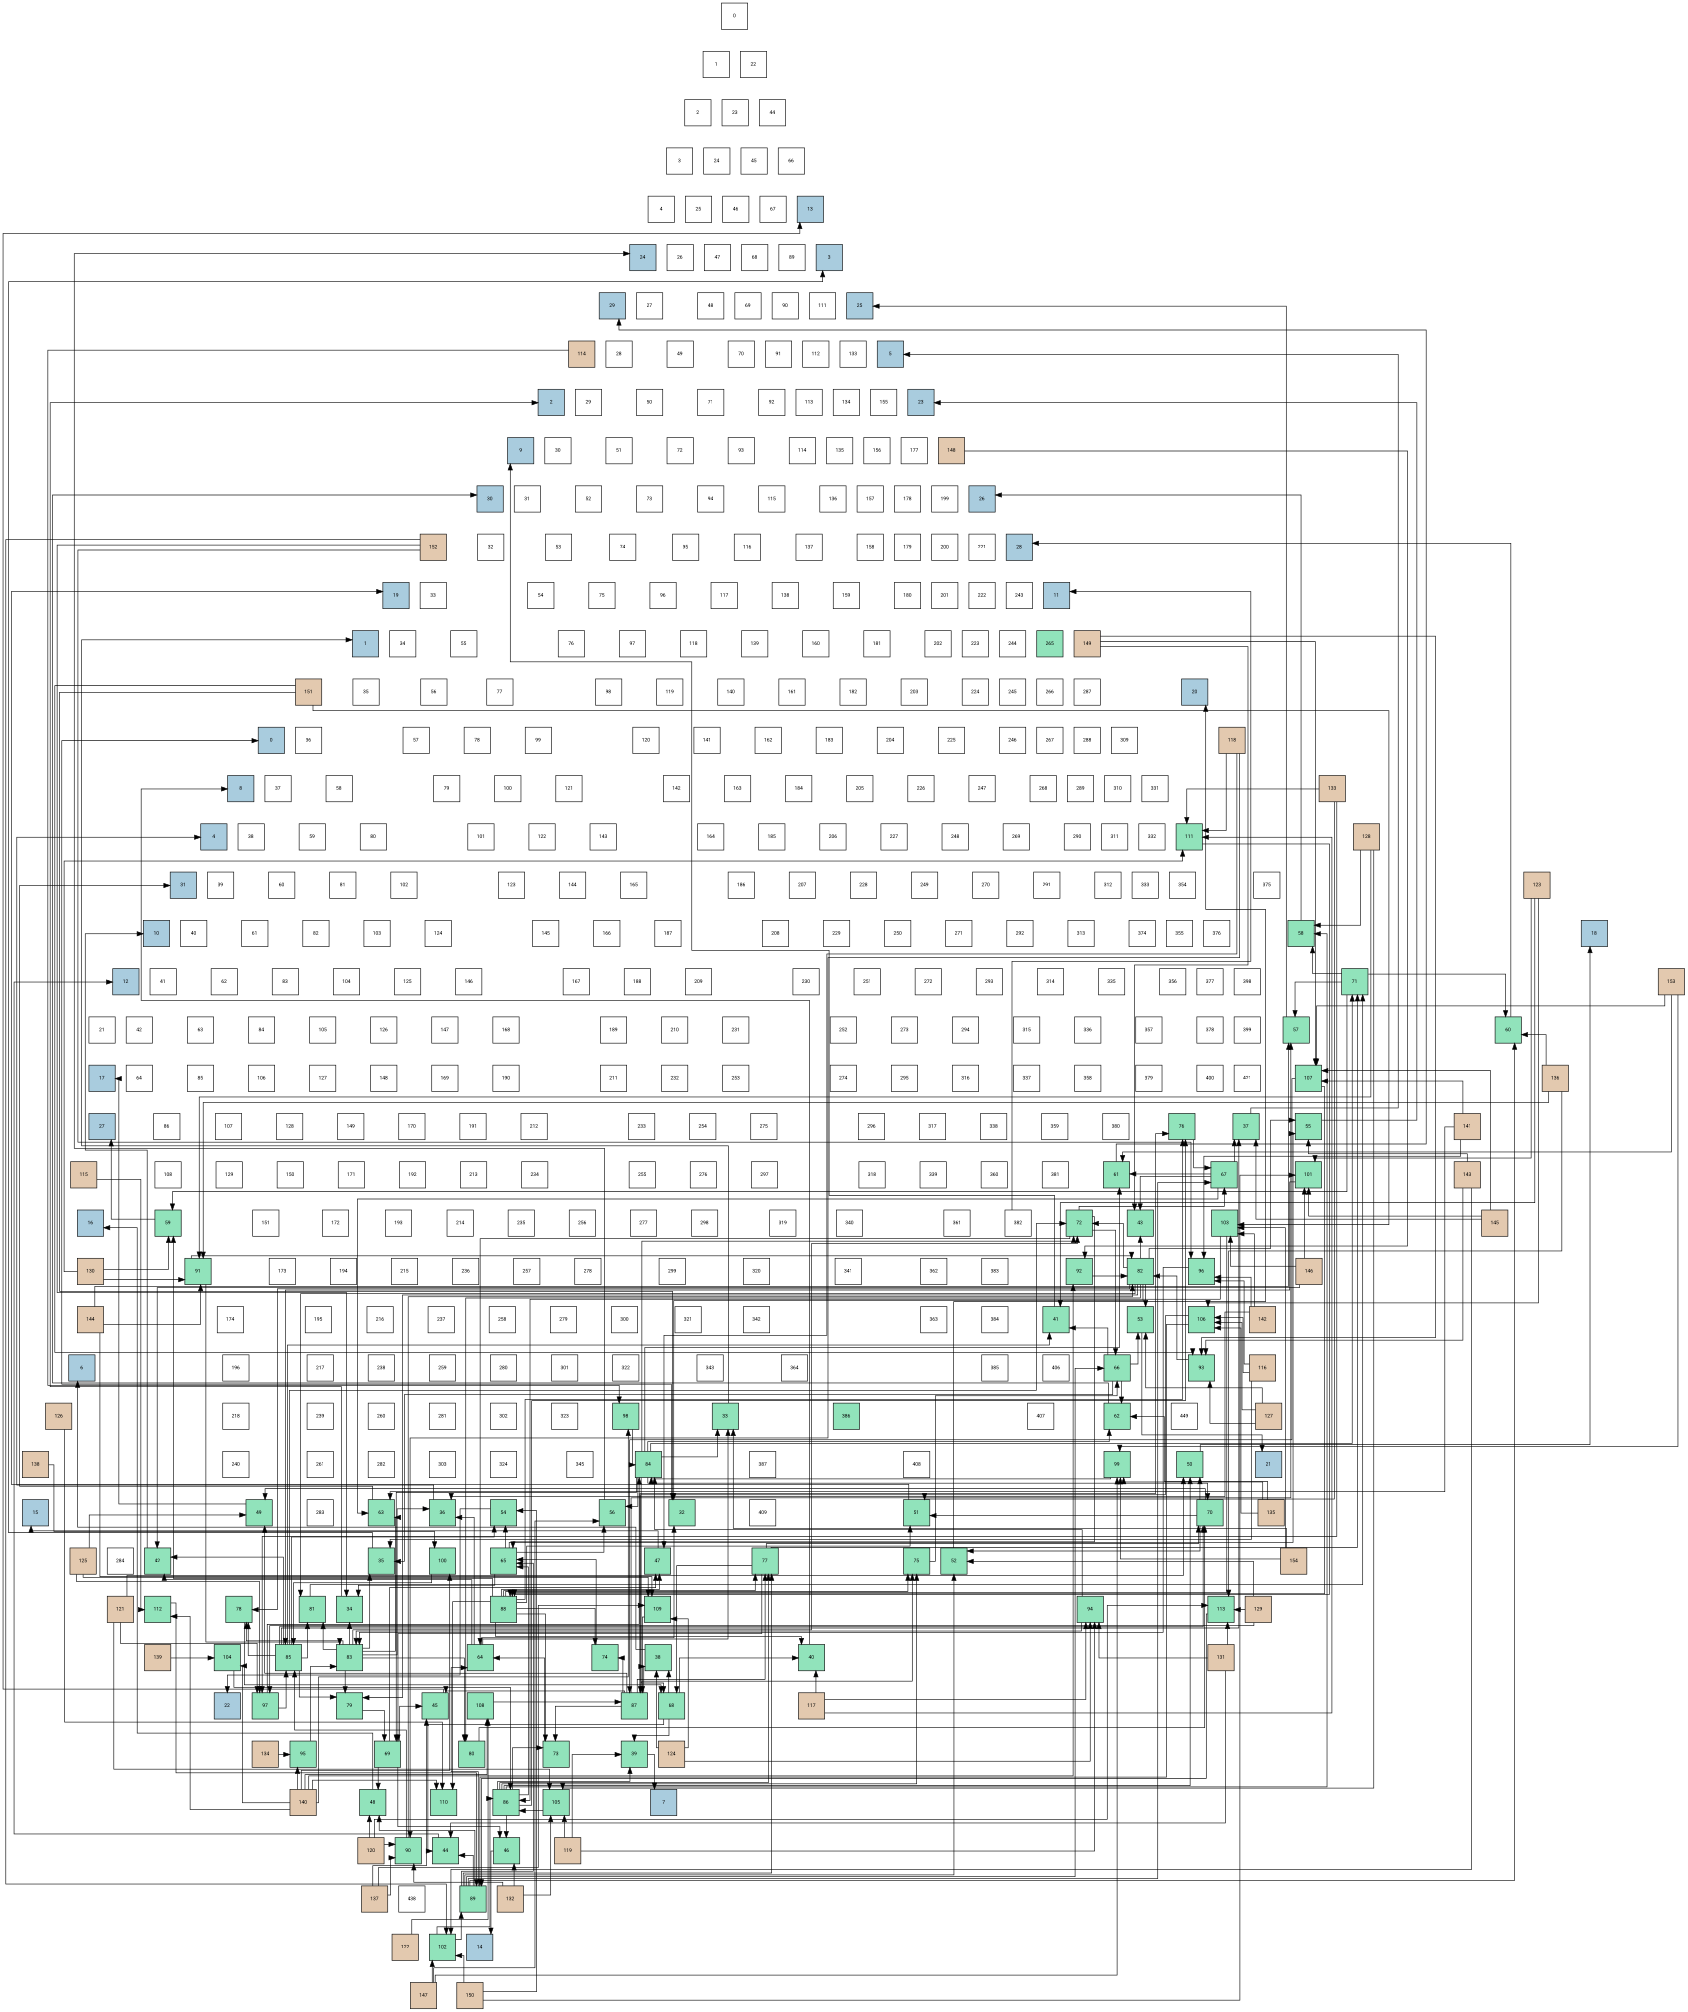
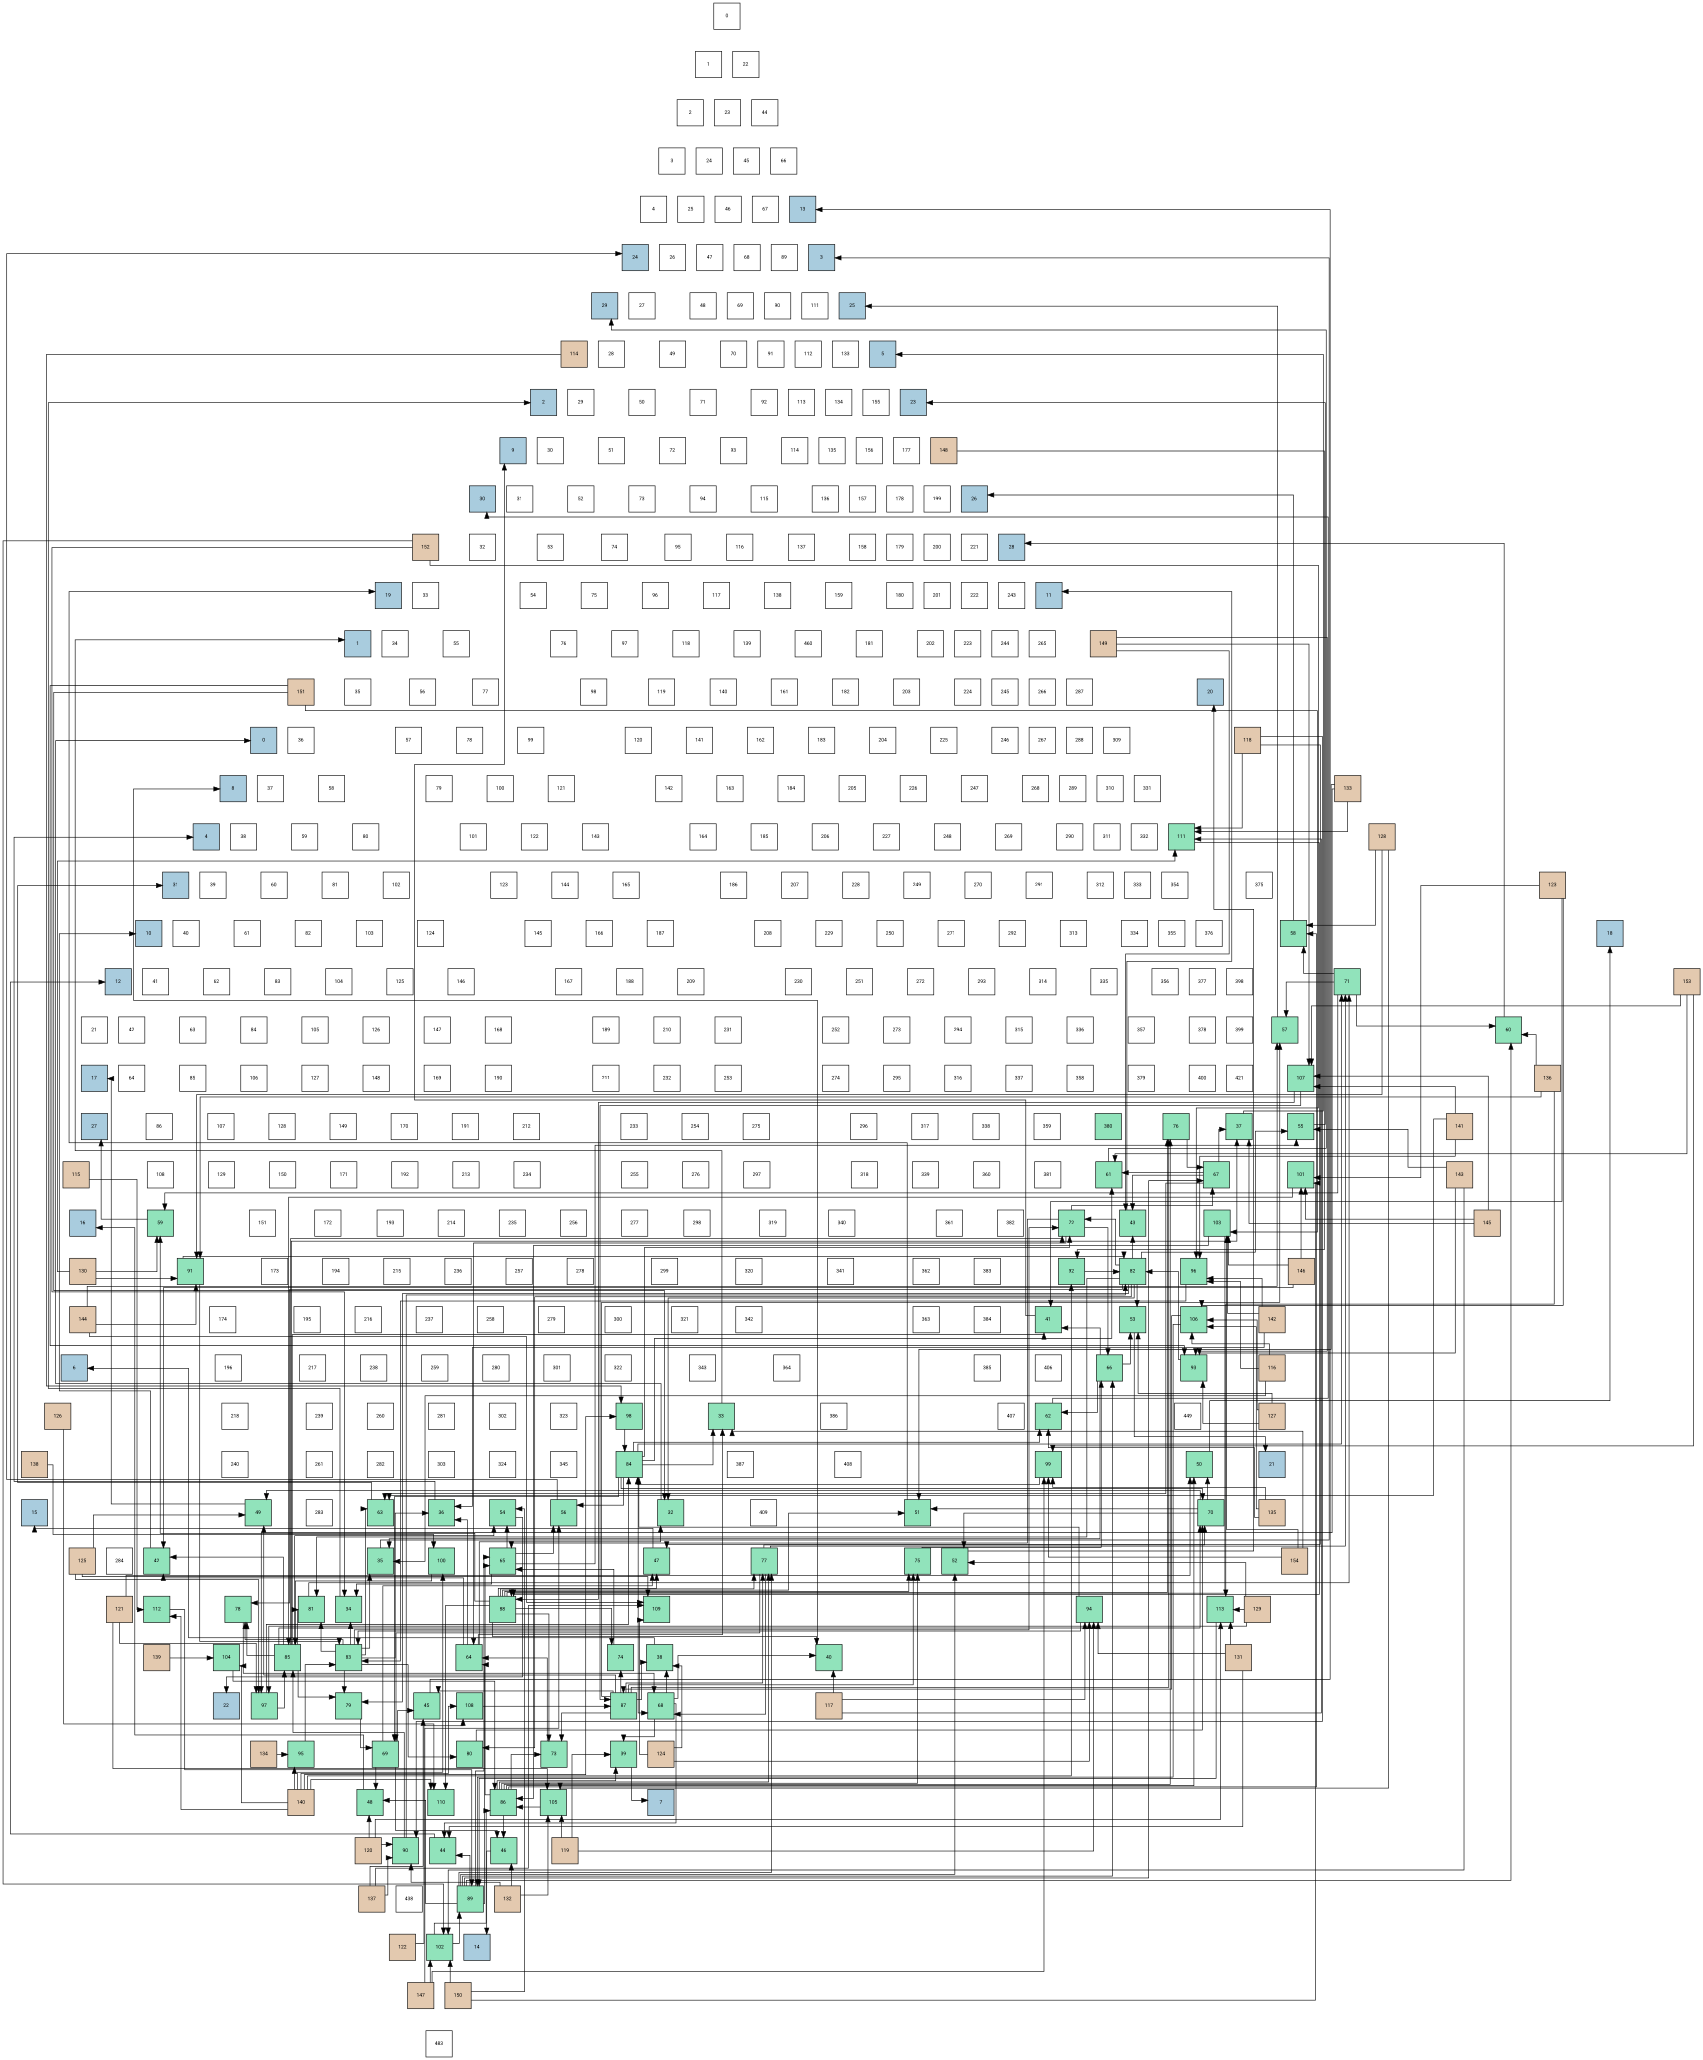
node "160": label "160" -> "460"
node "265": fillcolor #91e3bb -> #ffffff
node "374": label "374" -> "334"
edge "382" -> "11": now "43" -> "11"
node "380": fillcolor #ffffff -> #91e3bb
node "386": fillcolor #91e3bb -> #ffffff
edge "109" -> "87": removed
node "483": added
